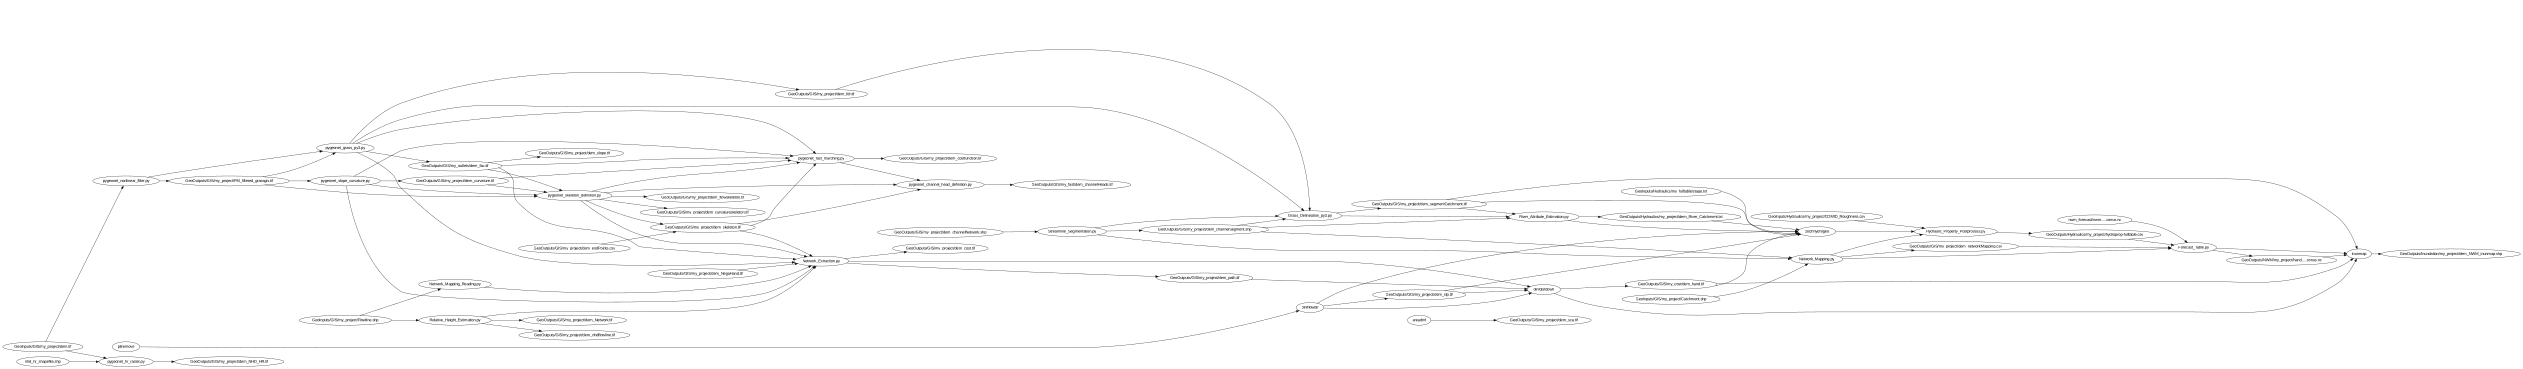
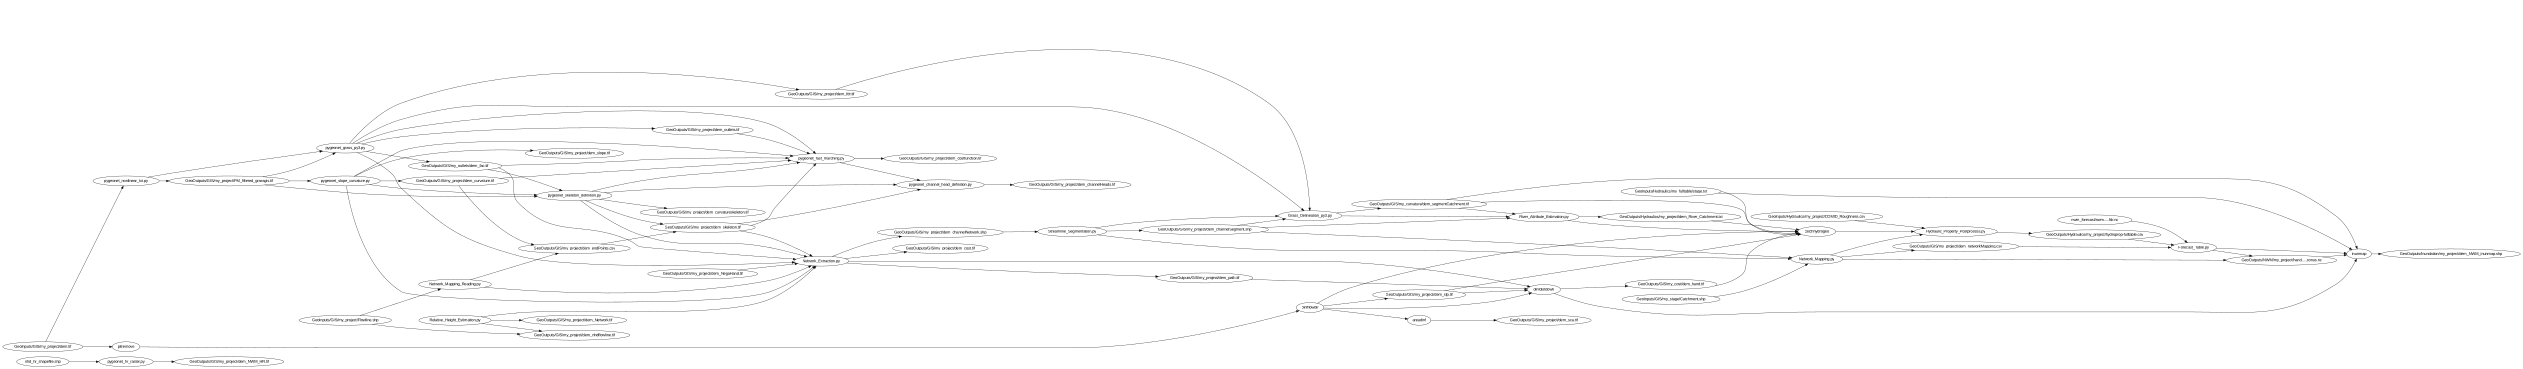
node "GeoOutputs/GIS/my_project/dem_outlets.tif": added
edge "GeoOutputs/GIS/my_outlets/dem_fac.tif" -> "GeoOutputs/GIS/my_project/dem_slope.tif": now "pygeonet_slope_curvature.py" -> "GeoOutputs/GIS/my_project/dem_slope.tif"
node "pygeonet_nonlinear_filter.py": label "pygeonet_nonlinear_filter.py" -> "pygeonet_nonlinear_txt.py"
node "GeoOutputs/GIS/my_fast/dem_channelHeads.tif": label "GeoOutputs/GIS/my_fast/dem_channelHeads.tif" -> "GeoOutputs/GIS/my_project/dem_channelHeads.tif"
edge "GeoOutputs/GIS/my_project/dem_curvature.tif" -> "pygeonet_skeleton_definition.py": now "GeoOutputs/GIS/my_project/dem_curvature.tif" -> "GeoOutputs/GIS/my_project/dem_endPoints.csv"
node "GeoOutputs/GIS/my_project/dem_flowskeleton.tif": removed
node "GeoOutputs/GIS/my_project/dem_segmentCatchment.tif": label "GeoOutputs/GIS/my_project/dem_segmentCatchment.tif" -> "GeoOutputs/GIS/my_curvature/dem_segmentCatchment.tif"
node "nwm_forecast/nwm.....conus.nc": label "nwm_forecast/nwm.....conus.nc" -> "nwm_forecast/nwm.....fdr.nc"
edge "Network_Extraction.py" -> "GeoOutputs/GIS/my_project/dem_channelNetwork.shp": added
edge "Network_Mapping.py" -> "Forecast_Table.py": now "Network_Mapping.py" -> "GeoOutputs/NWM/my_project/hand.....conus.nc"
edge "Network_Mapping_Reading.py" -> "GeoOutputs/GIS/my_project/dem_endPoints.csv": added
edge "GeoOutputs/GIS/my_cost/dem_hand.tif" -> "inunmap": now "GeoInputs/Hydraulics/my_fulltable/stage.txt" -> "inunmap"
node "GeoInputs/GIS/my_project/Catchment.shp": label "GeoInputs/GIS/my_project/Catchment.shp" -> "GeoInputs/GIS/my_stage/Catchment.shp"
edge "dinfflowdir" -> "areadinf": added
edge "GeoInputs/GIS/my_project/Flowline.shp" -> "Relative_Height_Estimation.py": now "GeoInputs/GIS/my_project/Flowline.shp" -> "GeoOutputs/GIS/my_project/dem_nhdflowline.tif"
edge "GeoInputs/GIS/my_project/dem.tif" -> "pygeonet_hr_raster.py": now "GeoInputs/GIS/my_project/dem.tif" -> "pitremove"
node "GeoOutputs/GIS/my_project/dem_NHD_HR.tif": label "GeoOutputs/GIS/my_project/dem_NHD_HR.tif" -> "GeoOutputs/GIS/my_project/dem_NWM_HR.tif"
